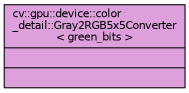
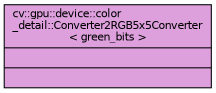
node "cv::gpu::device::color": text "_detail::Gray2RGB5x5Converter" -> "_detail::Converter2RGB5x5Converter"
